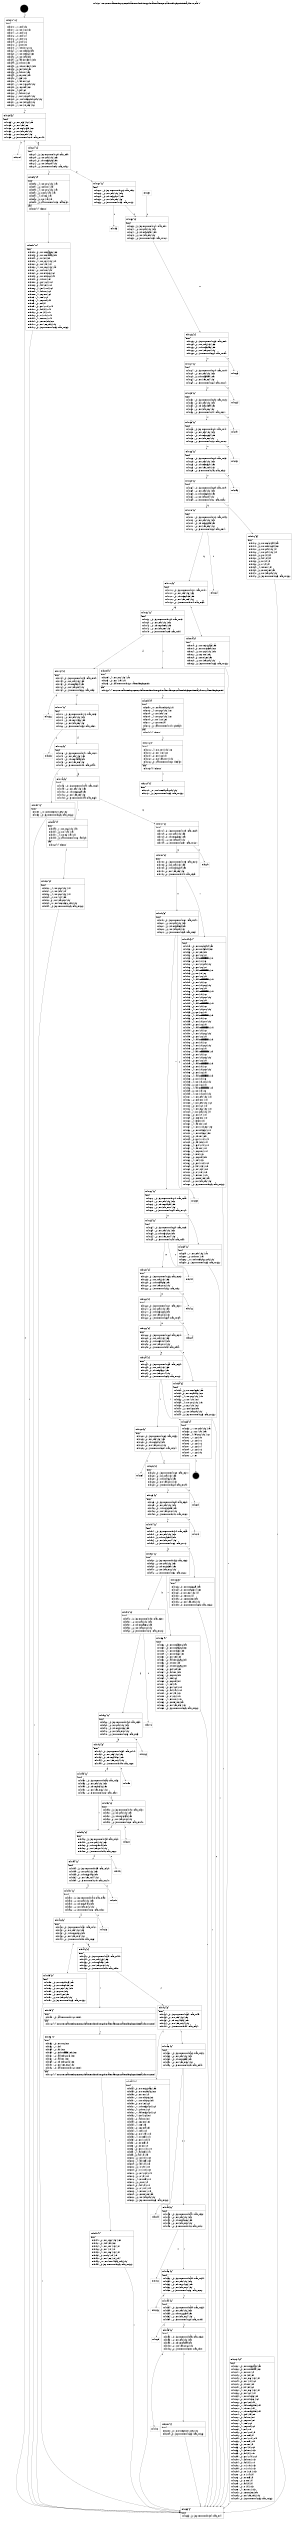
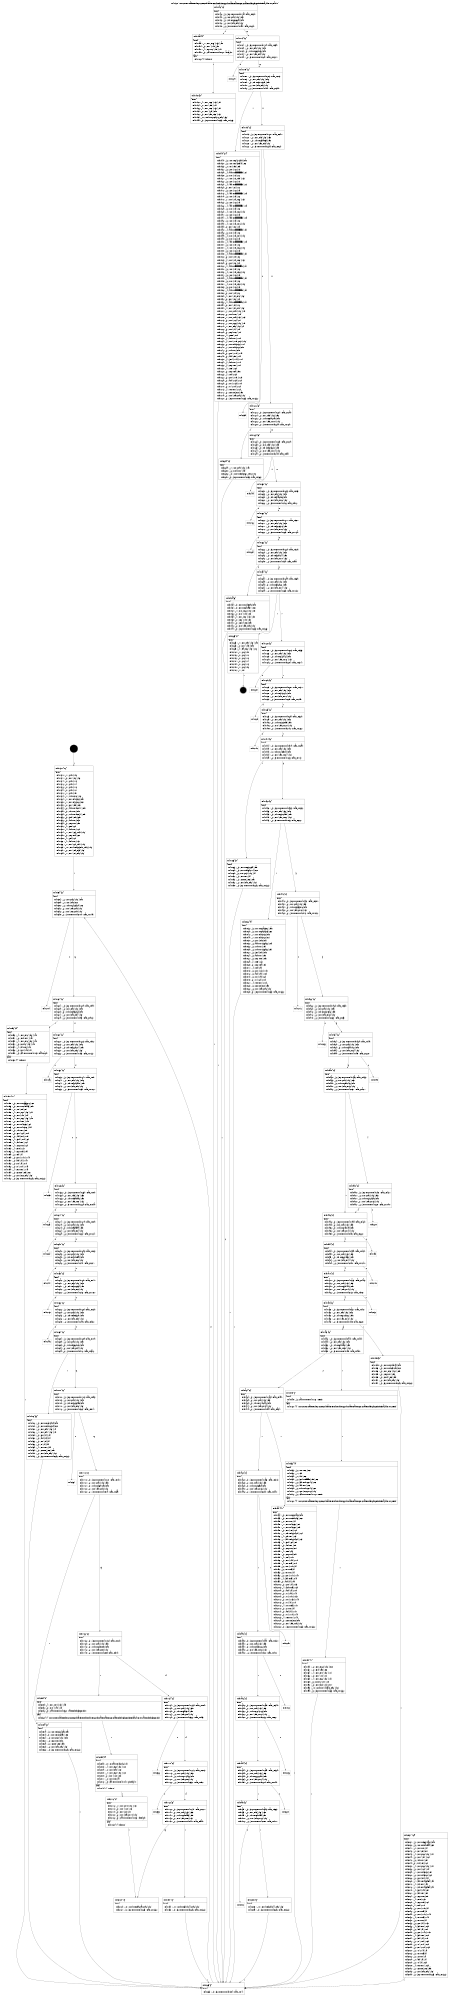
edge "0x4025f1" -> "0x40163c [28]": reversed
edge "0x40178c [28]" -> "0x4017a8 [28]": now "0x40178c [28]" -> "0x40212d [15]"
